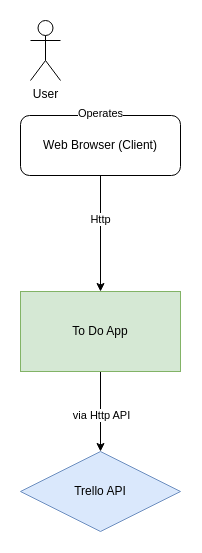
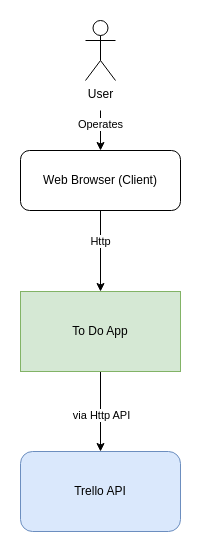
node "User": moved (46, 51) -> (101, 51)
node "Web Browser (Client)": moved (101, 146) -> (101, 181)
node "Trello API": shape diamond -> rounded rectangle
